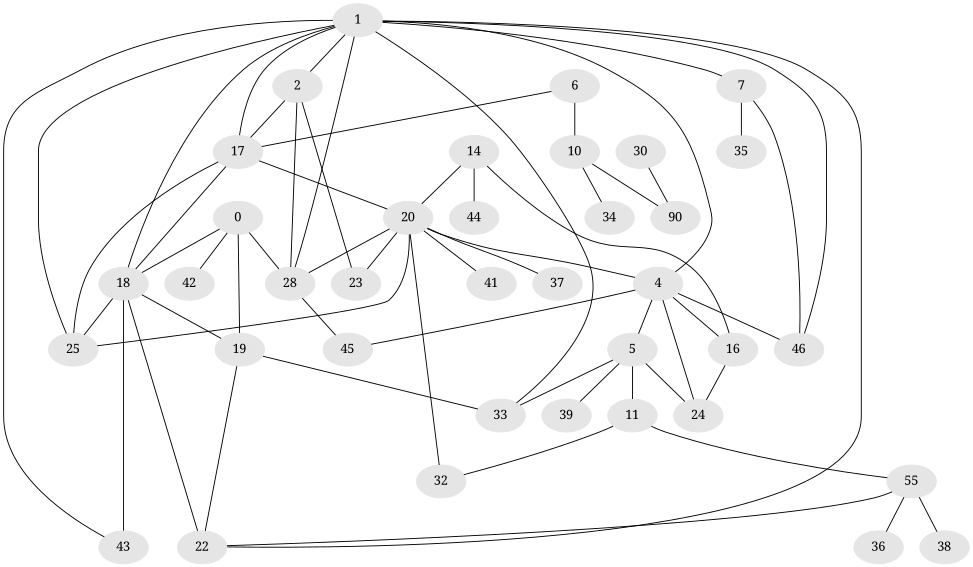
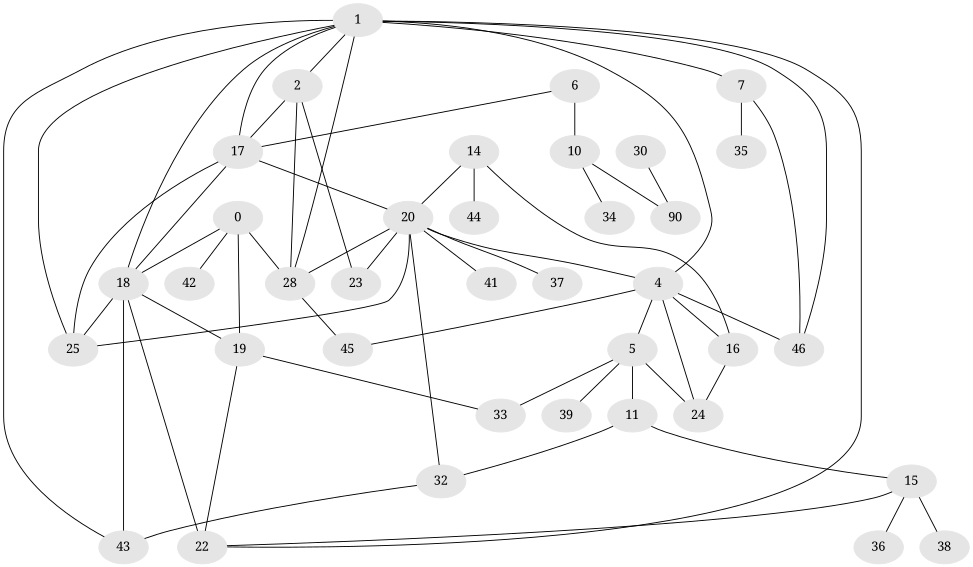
edge "1" -- "33": removed
node "55": label "55" -> "15"
edge "32" -- "43": added
